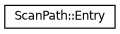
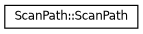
node "ScanPath::Entry": label "ScanPath::Entry" -> "ScanPath::ScanPath"
